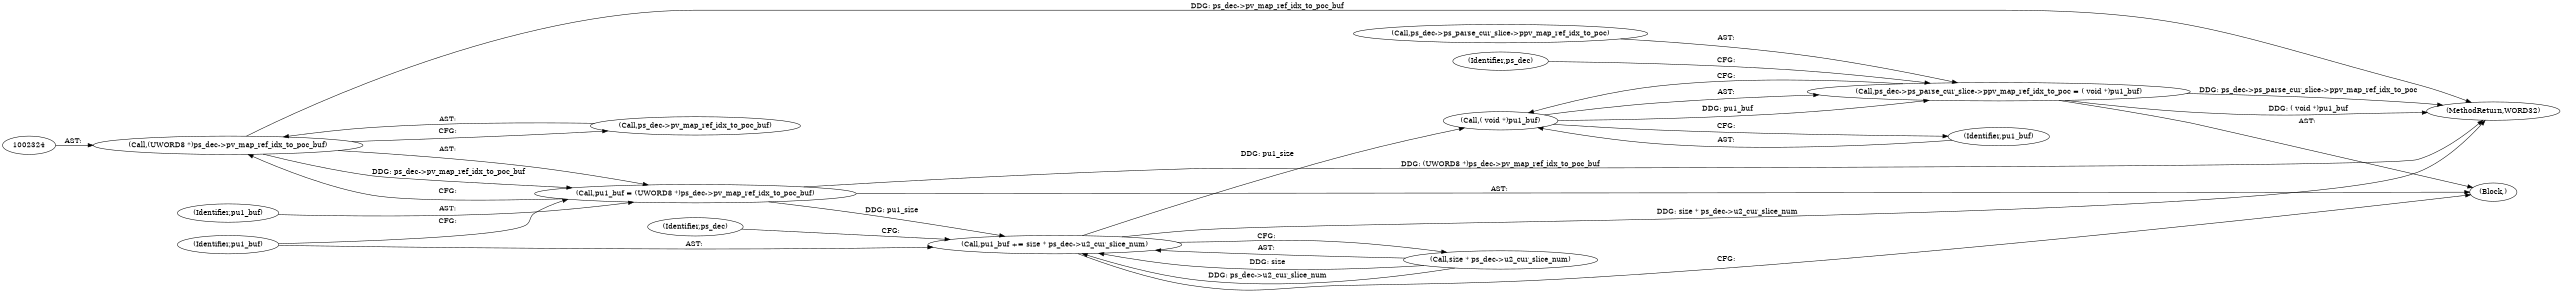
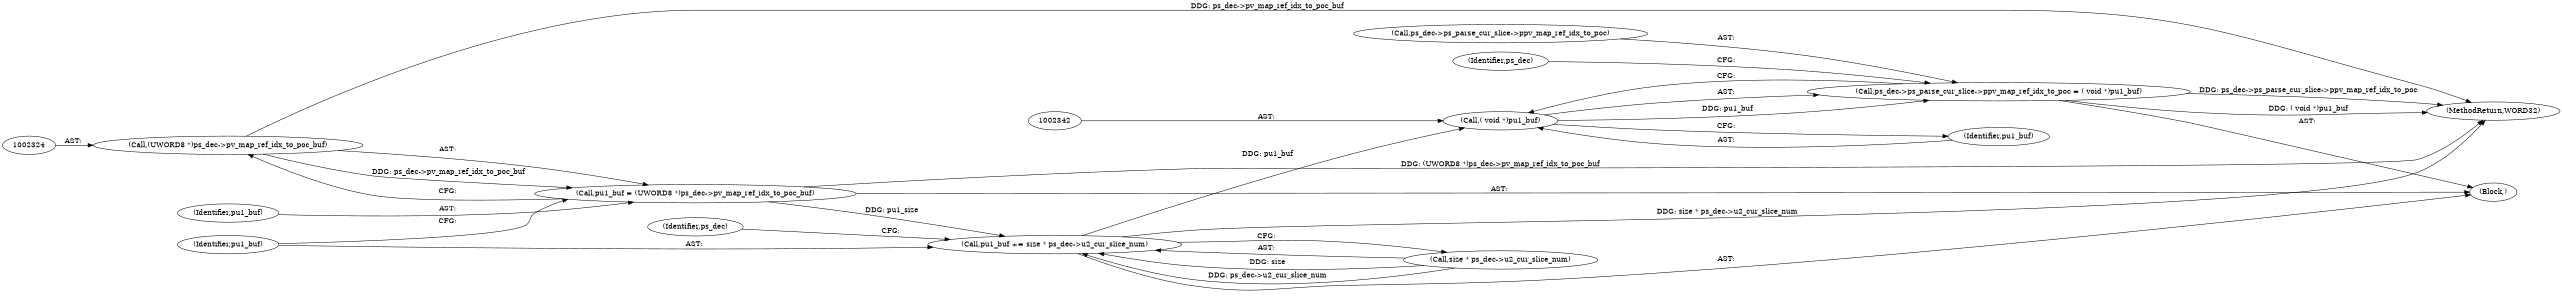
node "1002342": added
node "(Call,ps_dec->pv_map_ref_idx_to_poc_buf)": removed
edge "(Call,pu1_buf += size * ps_dec->u2_cur_slice_num)" -> "(Call,( void *)pu1_buf)": label "DDG: pu1_size" -> "DDG: pu1_buf"
edge "(Call,pu1_buf += size * ps_dec->u2_cur_slice_num)" -> "(Block,)": label "CFG: " -> "AST: "
